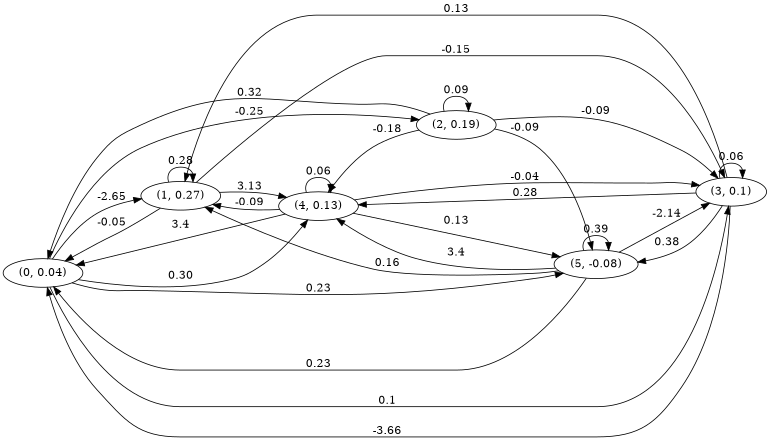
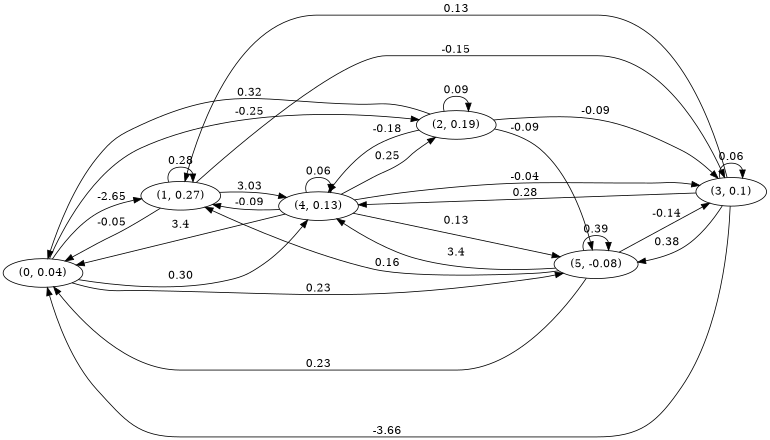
edge "(4, 0.13)" -> "(2, 0.19)": added, label "0.25"
edge "(1, 0.27)" -> "(4, 0.13)": label "3.13" -> "3.03"
edge "(5, -0.08)" -> "(3, 0.1)": label "-2.14" -> "-0.14"
edge "(0, 0.04)" -> "(3, 0.1)": removed, label "0.1"
